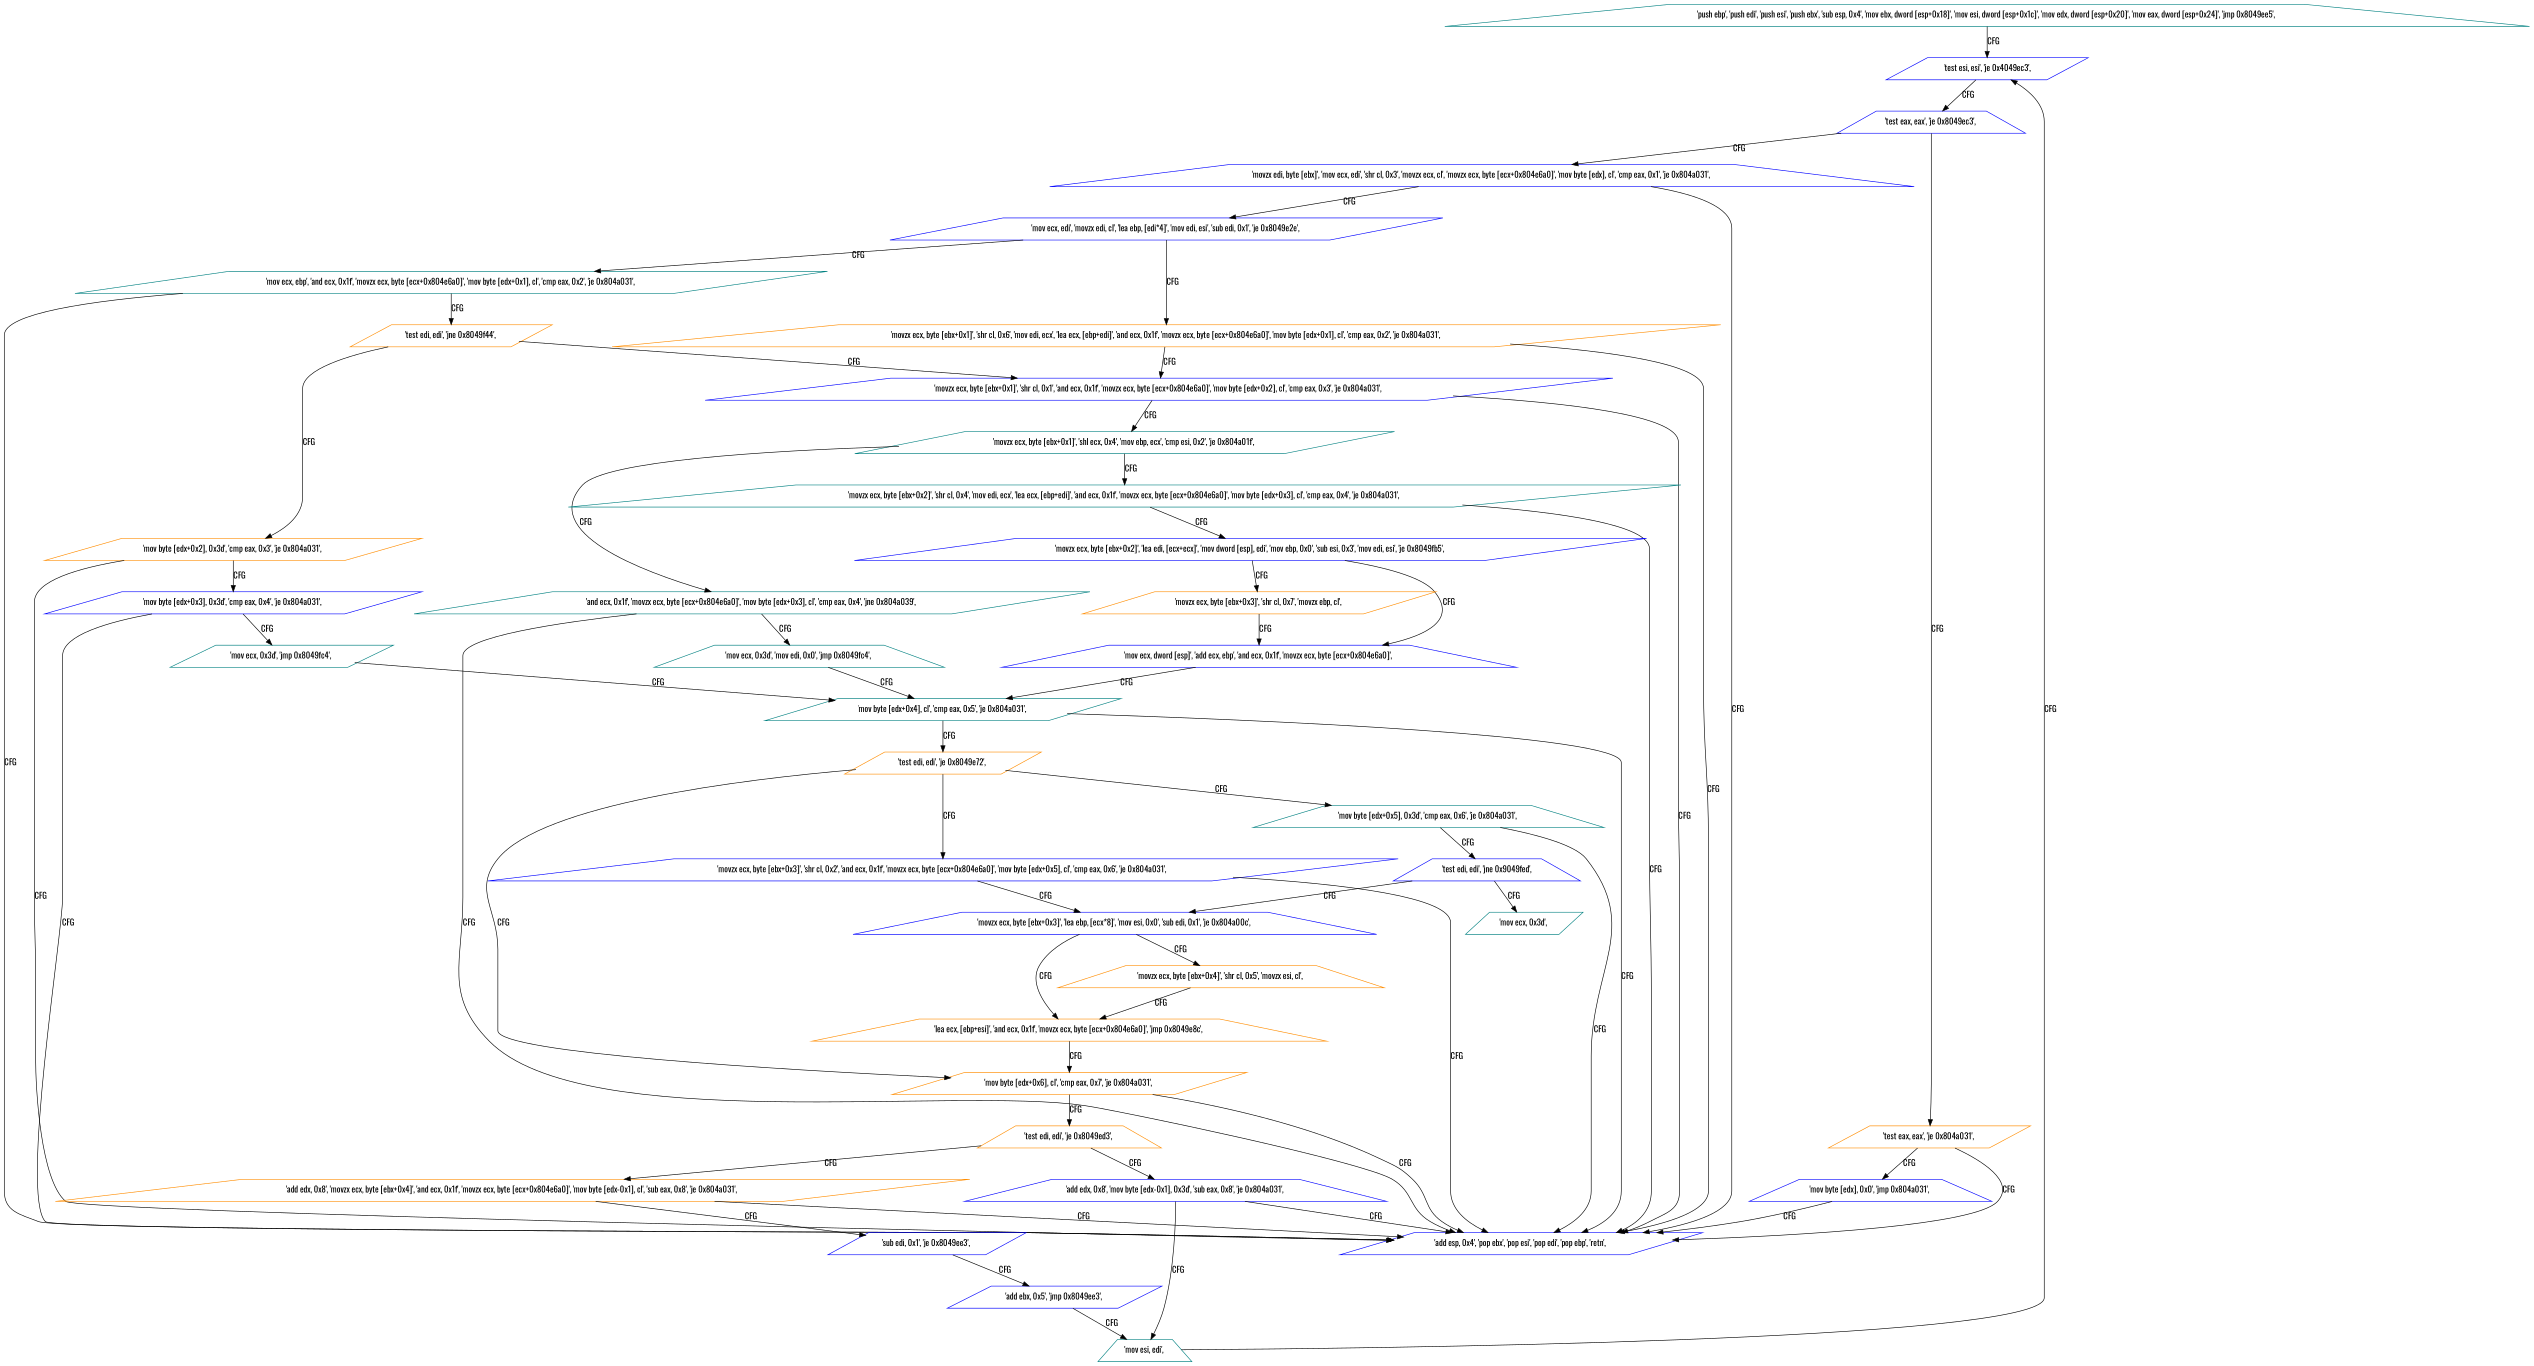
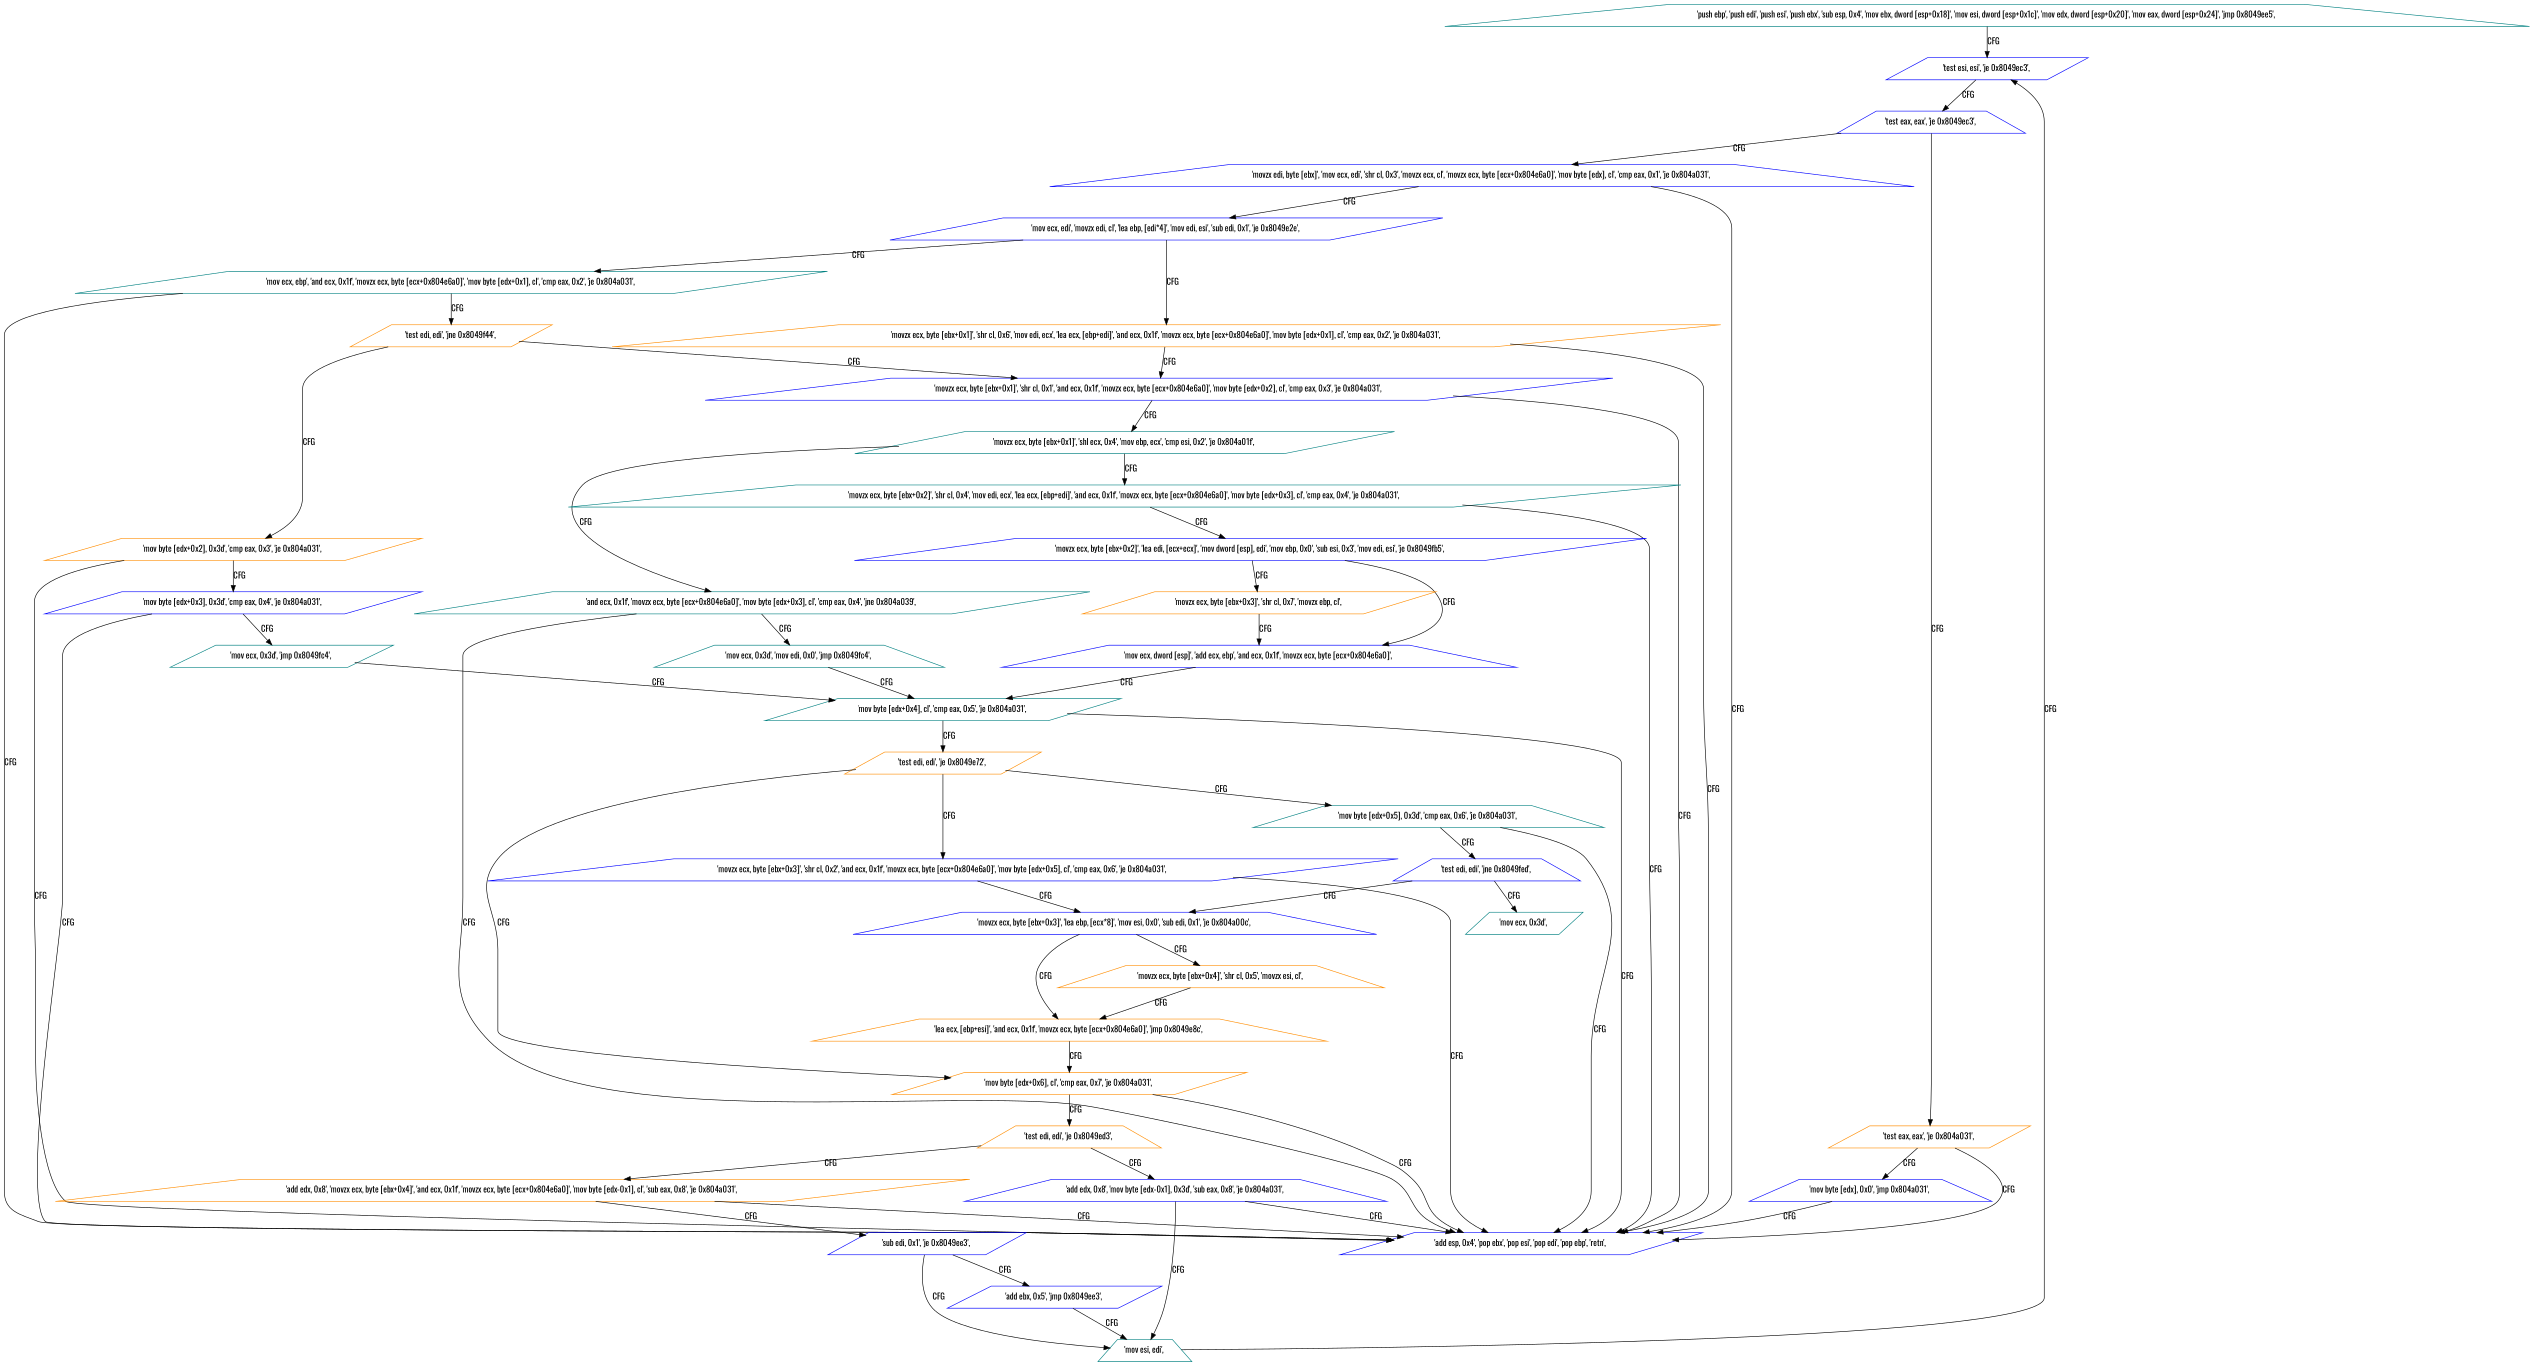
node "'test esi, esi', 'je 0x4049ec3',": label "'test esi, esi', 'je 0x4049ec3'," -> "'test esi, esi', 'je 0x8049ec3',"
node "'test edi, edi', 'jne 0x9049fed',": label "'test edi, edi', 'jne 0x9049fed'," -> "'test edi, edi', 'jne 0x8049fed',"
edge "'sub edi, 0x1', 'je 0x8049ee3'," -> "'mov esi, edi',": added, label "CFG"
